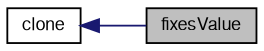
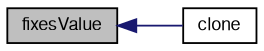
edge "fixesValue" -> "clone": reversed
